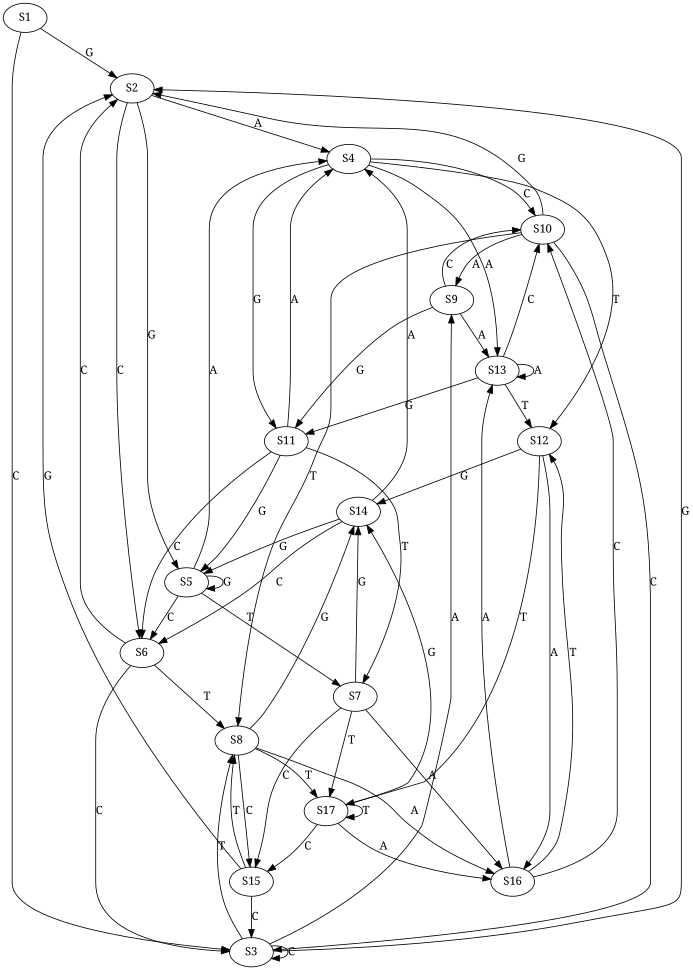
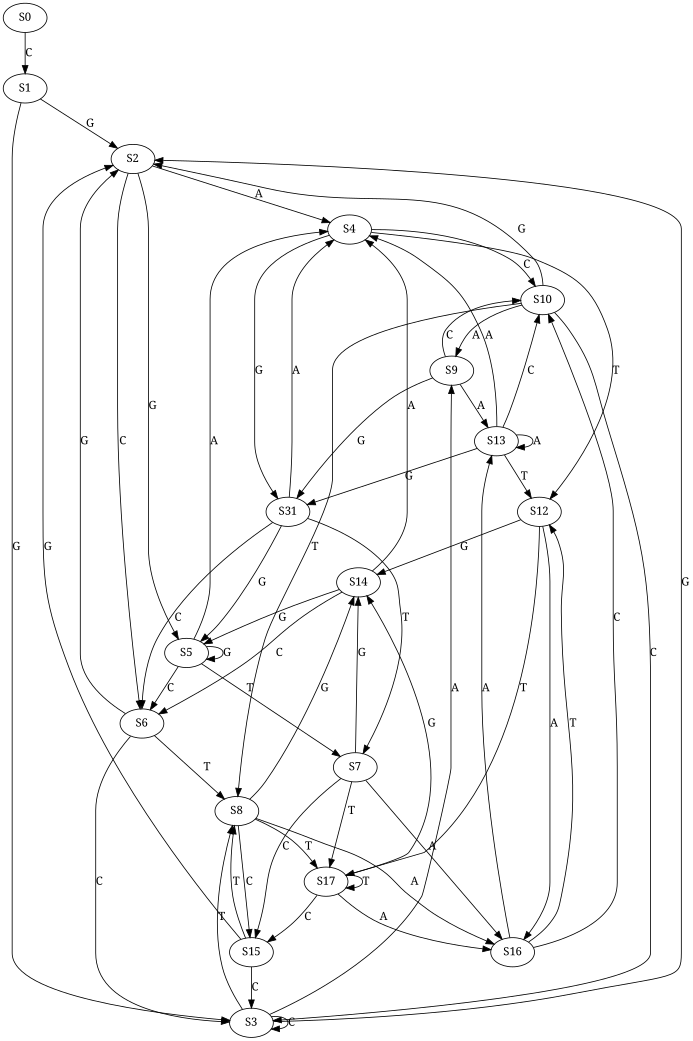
node "S0": added
edge "S4" -> "S13": reversed
edge "S6" -> "S2": label "C" -> "G"
node "S11": label "S11" -> "S31"
edge "S1" -> "S3": label "C" -> "G"
